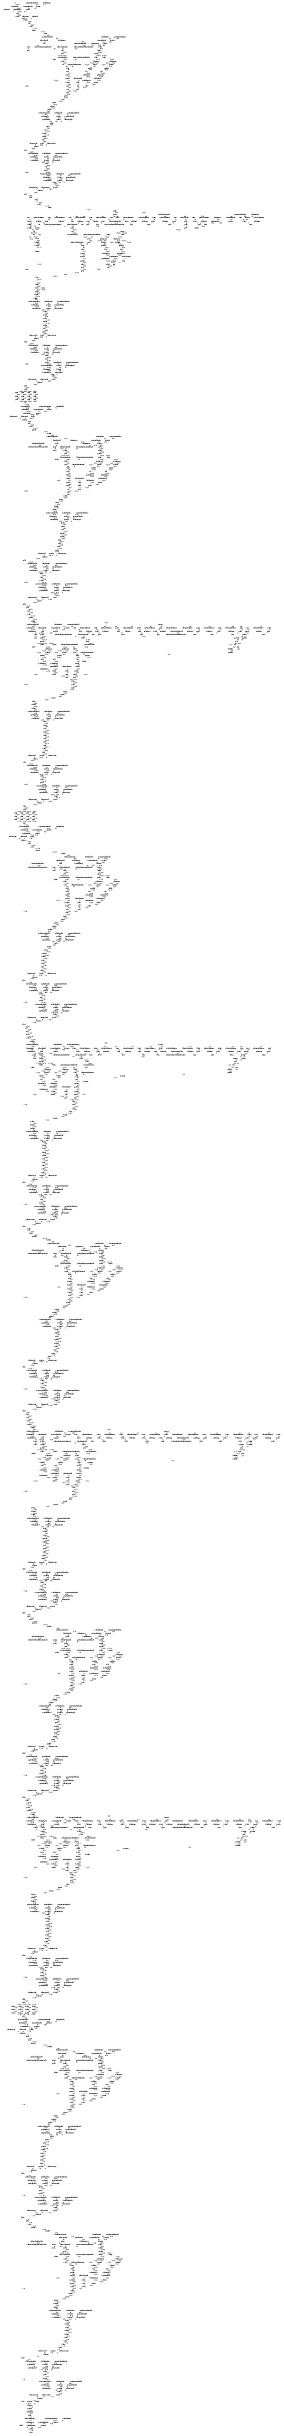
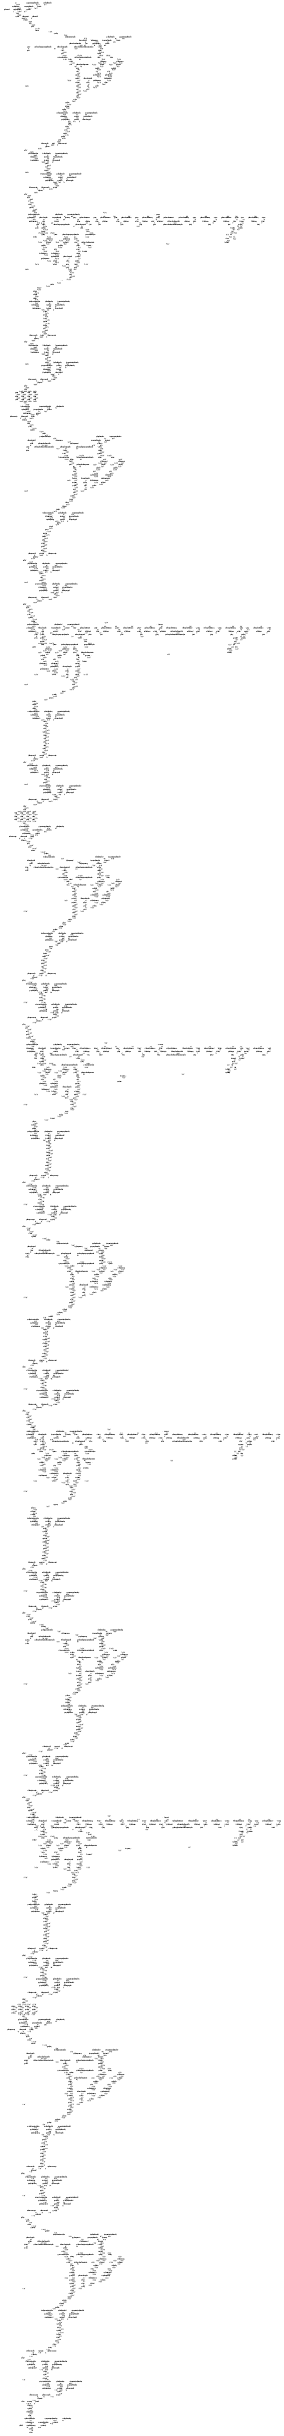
edge "344 permute_7" -> "347 select_5": added, label "(3, 49, 3, 64, 32)"
